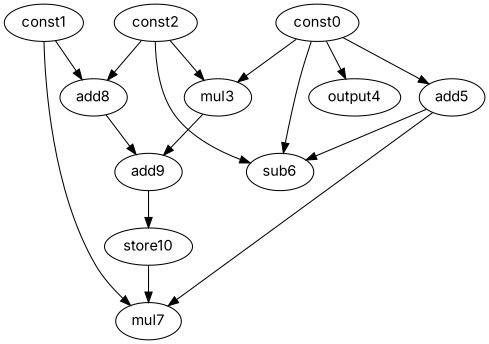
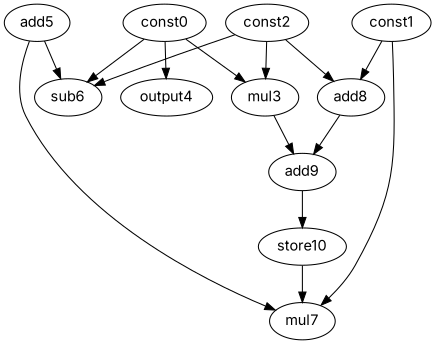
edge "const0" -> "add5": removed
